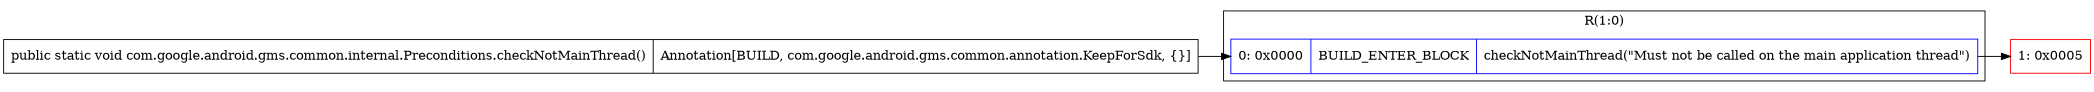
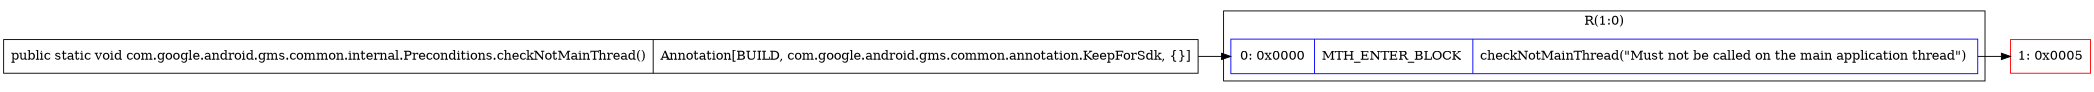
node "0: 0x0000": text "BUILD_ENTER_BLOCK" -> "MTH_ENTER_BLOCK"
